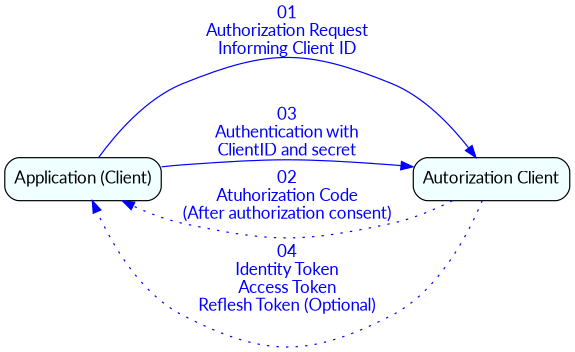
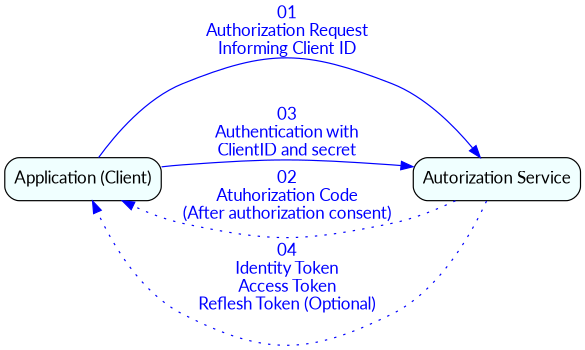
node "Autorization Client": label "Autorization Client" -> "Autorization Service"
